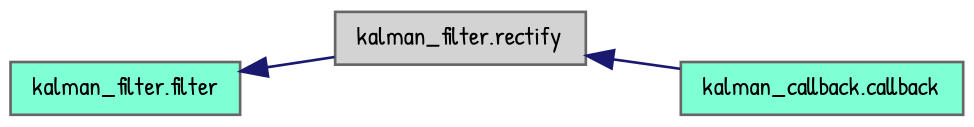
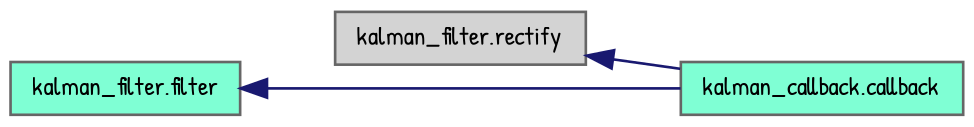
edge "kalman_filter.rectify" -> "kalman_filter.filter": now "kalman_callback.callback" -> "kalman_filter.filter"
